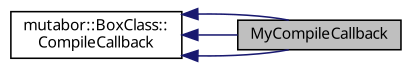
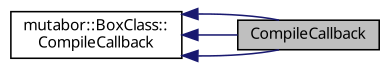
node "MyCompileCallback": label "MyCompileCallback" -> "CompileCallback"
